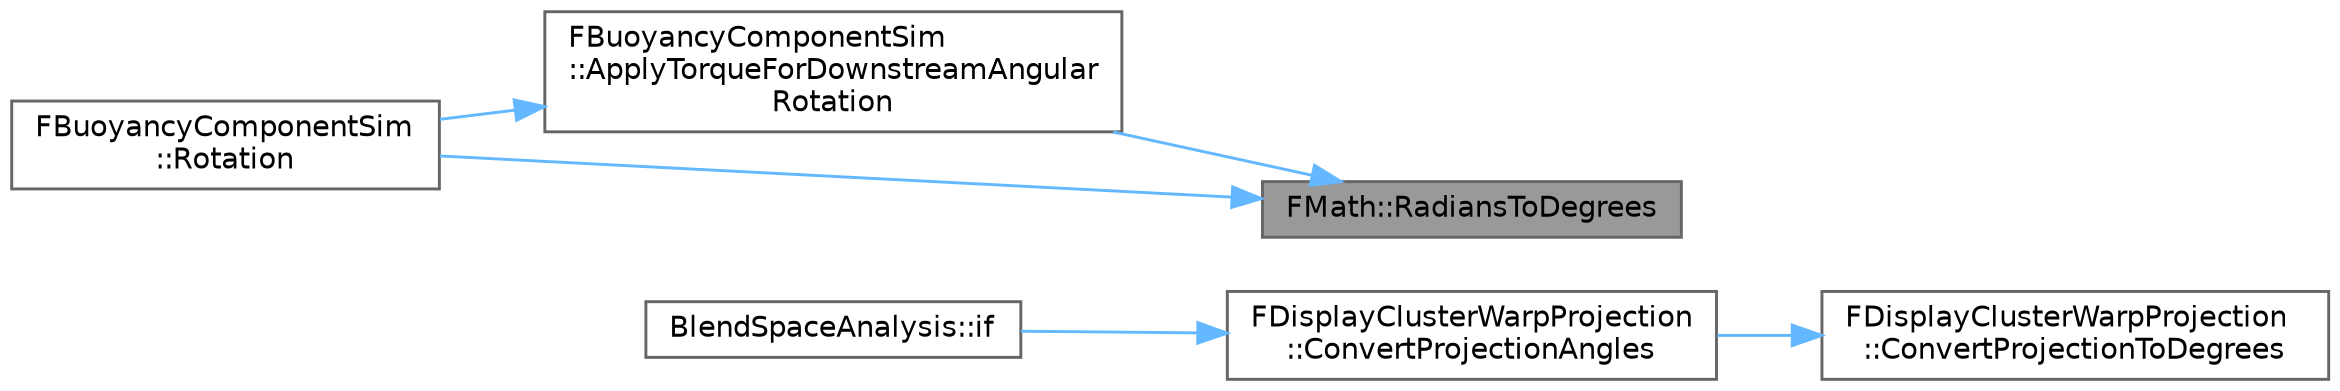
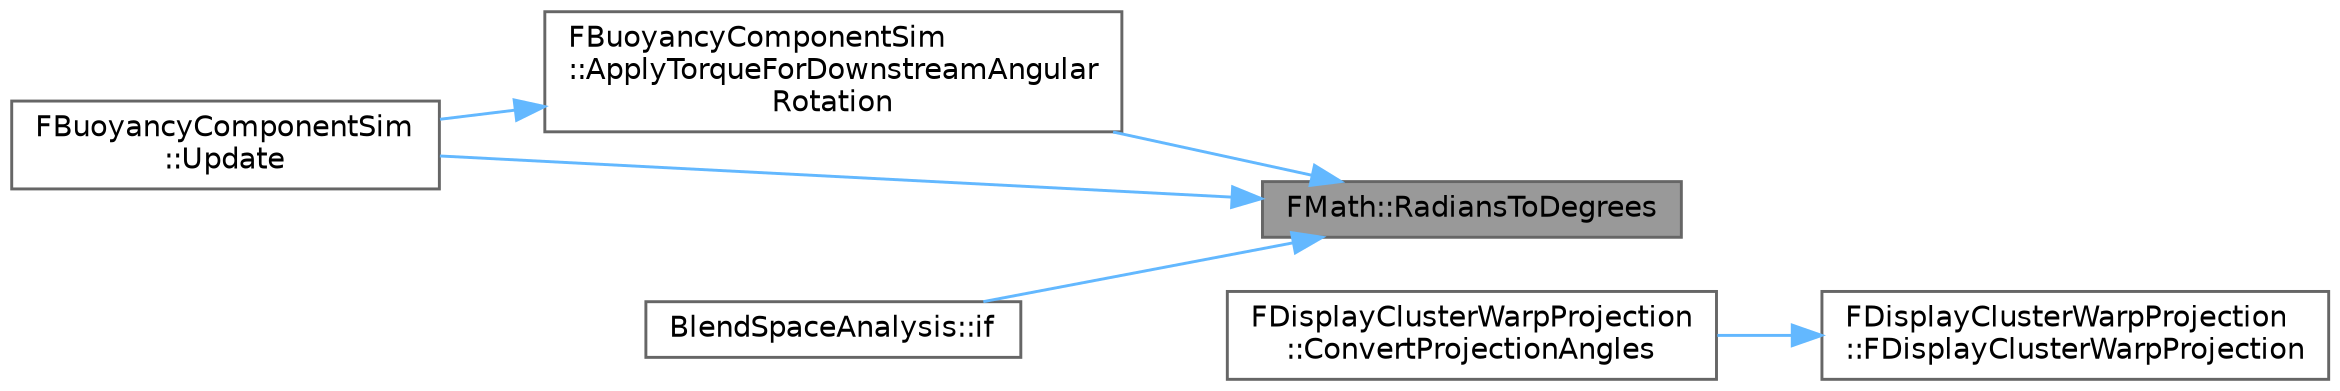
node "FBuoyancyComponentSim ::Rotation": label "FBuoyancyComponentSim ::Rotation" -> "FBuoyancyComponentSim ::Update"
edge "BlendSpaceAnalysis::if" -> "FDisplayClusterWarpProjection ::ConvertProjectionAngles": now "BlendSpaceAnalysis::if" -> "FMath::RadiansToDegrees"
node "FDisplayClusterWarpProjection ::ConvertProjectionToDegrees": label "FDisplayClusterWarpProjection ::ConvertProjectionToDegrees" -> "FDisplayClusterWarpProjection ::FDisplayClusterWarpProjection"
